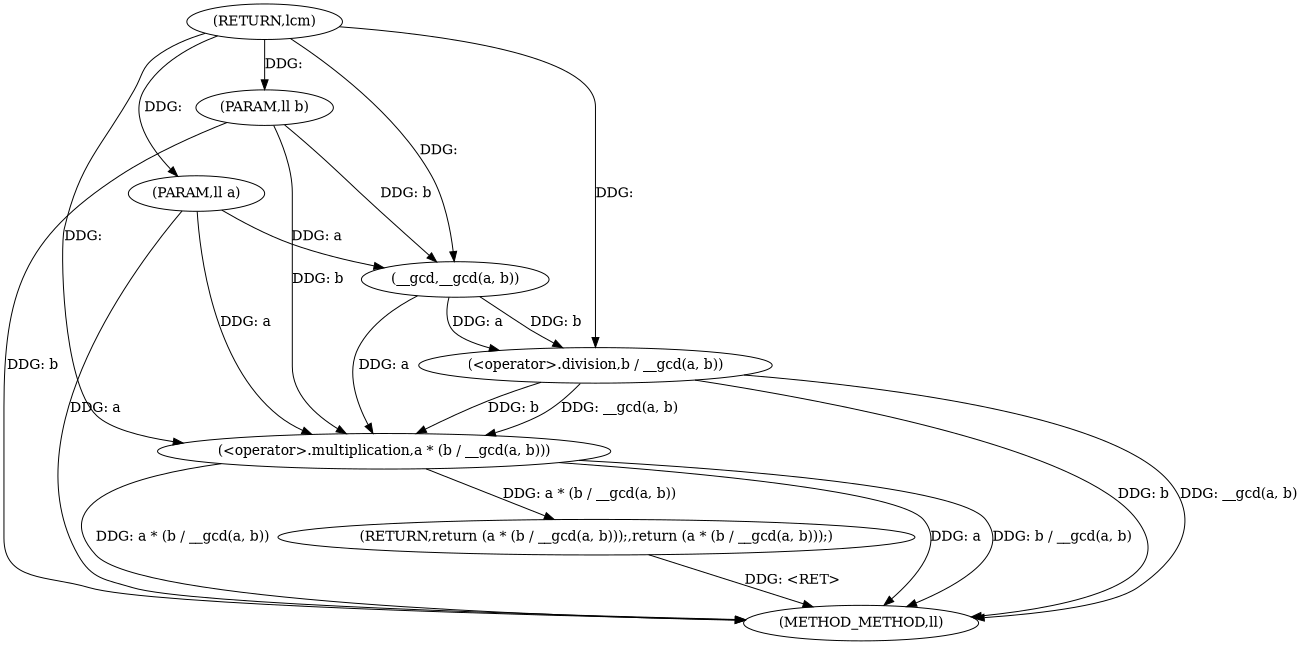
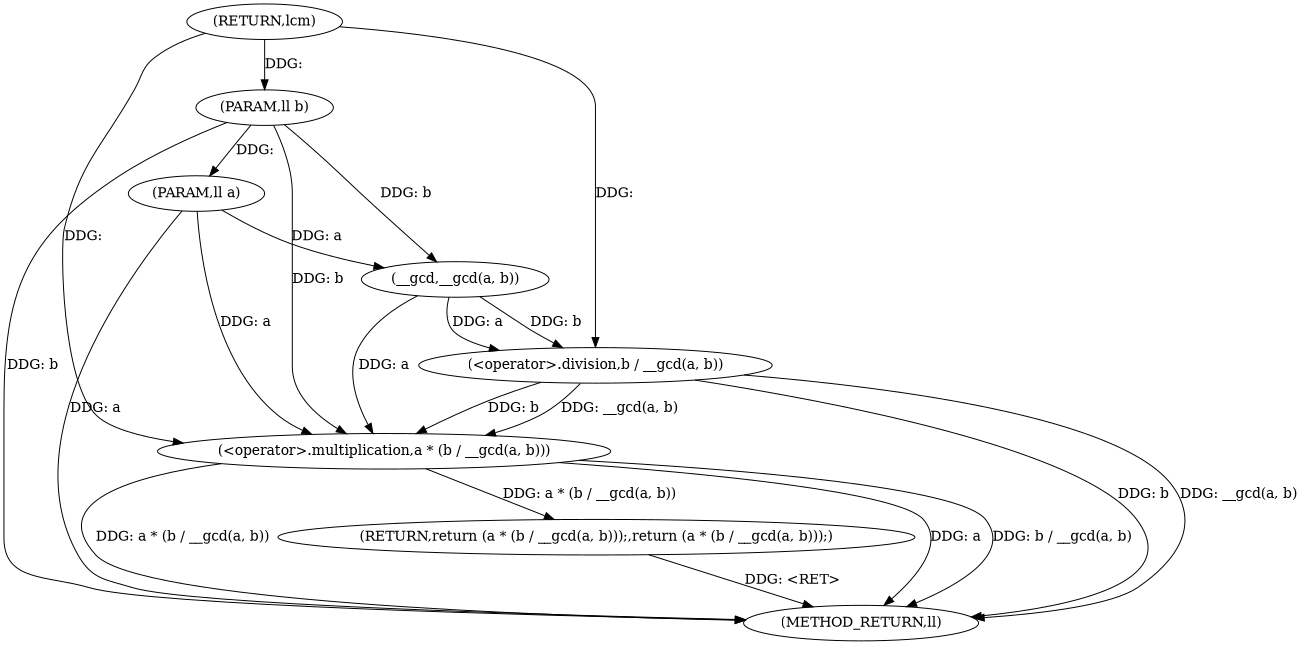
edge "(RETURN,lcm)" -> "(PARAM,ll a)": now "(PARAM,ll b)" -> "(PARAM,ll a)"
edge "(RETURN,lcm)" -> "(__gcd,__gcd(a, b))": removed, label "DDG:"
node "(METHOD_METHOD,ll)": label "(METHOD_METHOD,ll)" -> "(METHOD_RETURN,ll)"
